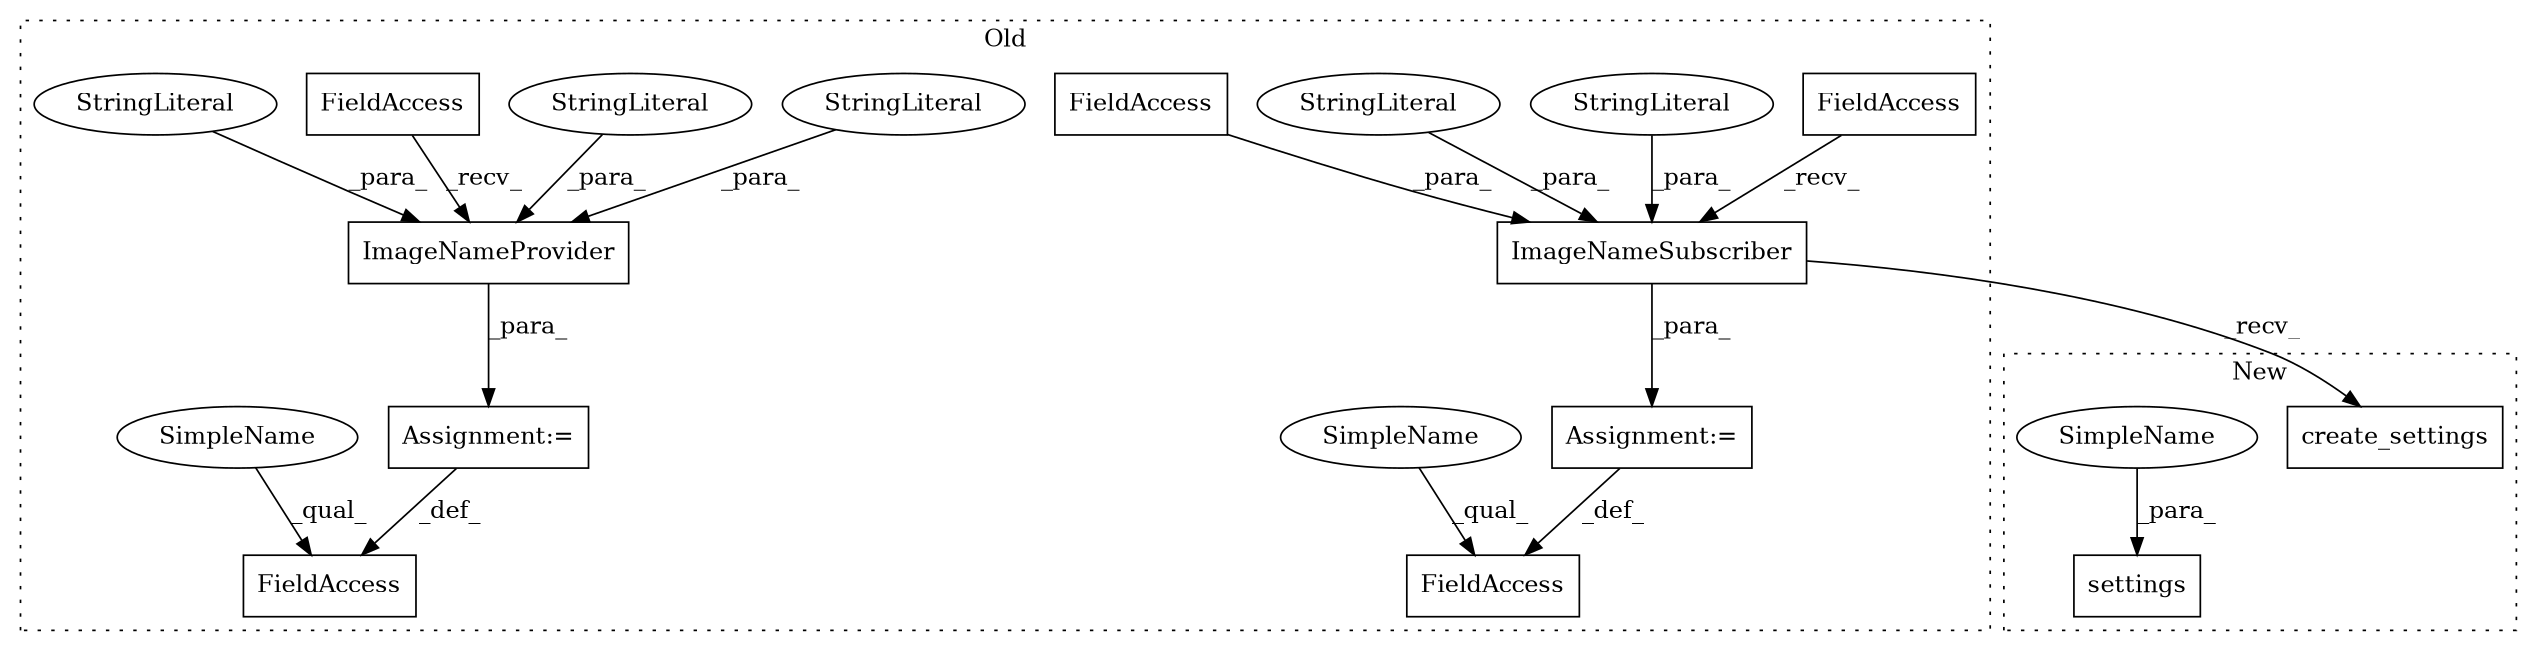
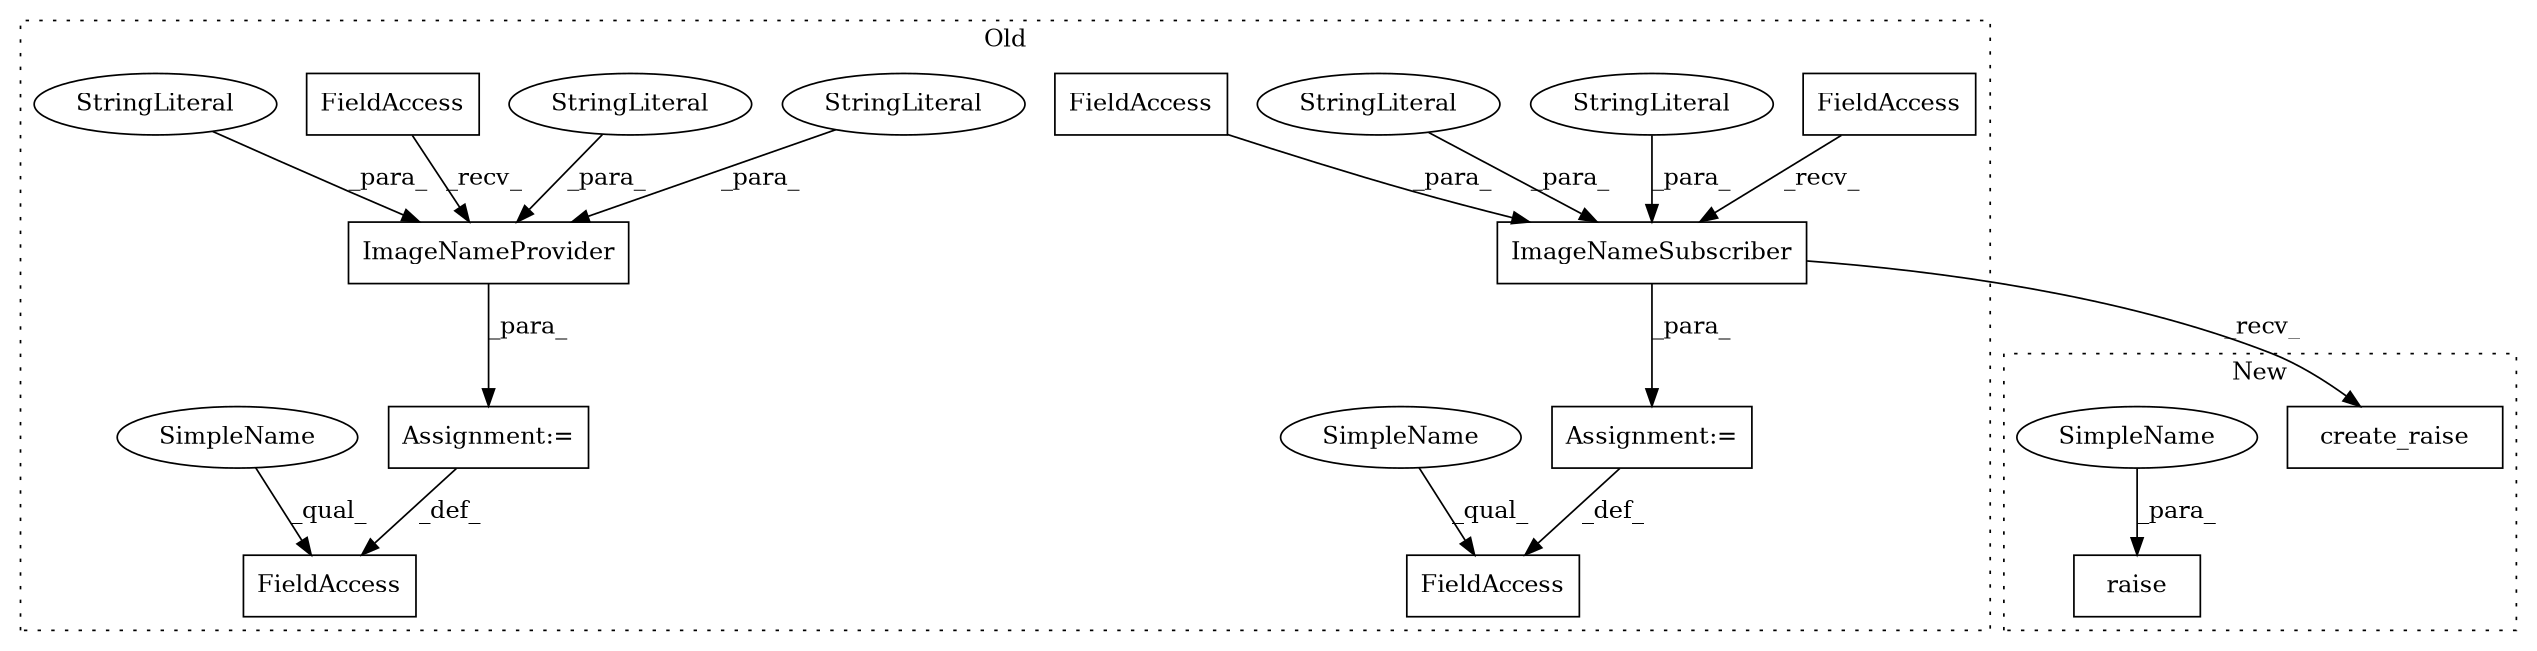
node "create_settings": label "create_settings" -> "create_raise"
node "settings": label "settings" -> "raise"
